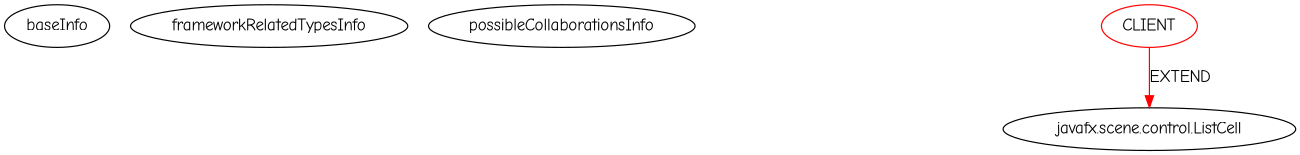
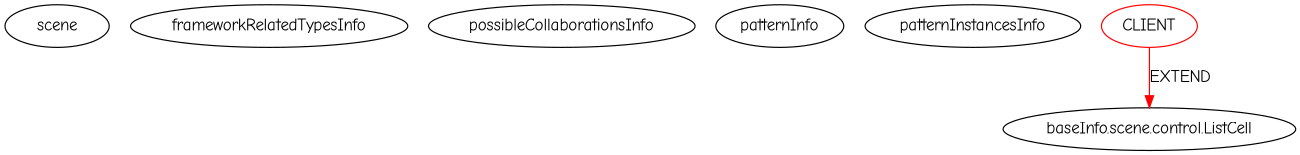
node "baseInfo": label "baseInfo" -> "scene"
node "patternInfo": added
node "patternInstancesInfo": added
node "javafx.scene.control.ListCell": label "javafx.scene.control.ListCell" -> "baseInfo.scene.control.ListCell"
